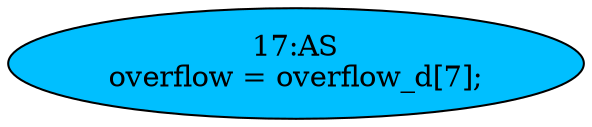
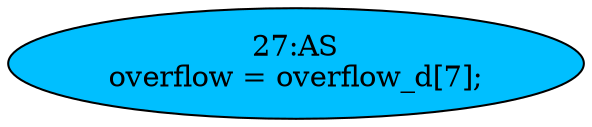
node "17:AS overflow = overflow_d[7];": label "17:AS overflow = overflow_d[7];" -> "27:AS overflow = overflow_d[7];"
